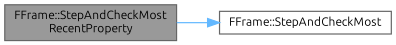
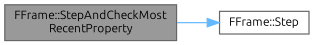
node "FFrame::StepAndCheckMost": label "FFrame::StepAndCheckMost" -> "FFrame::Step"
